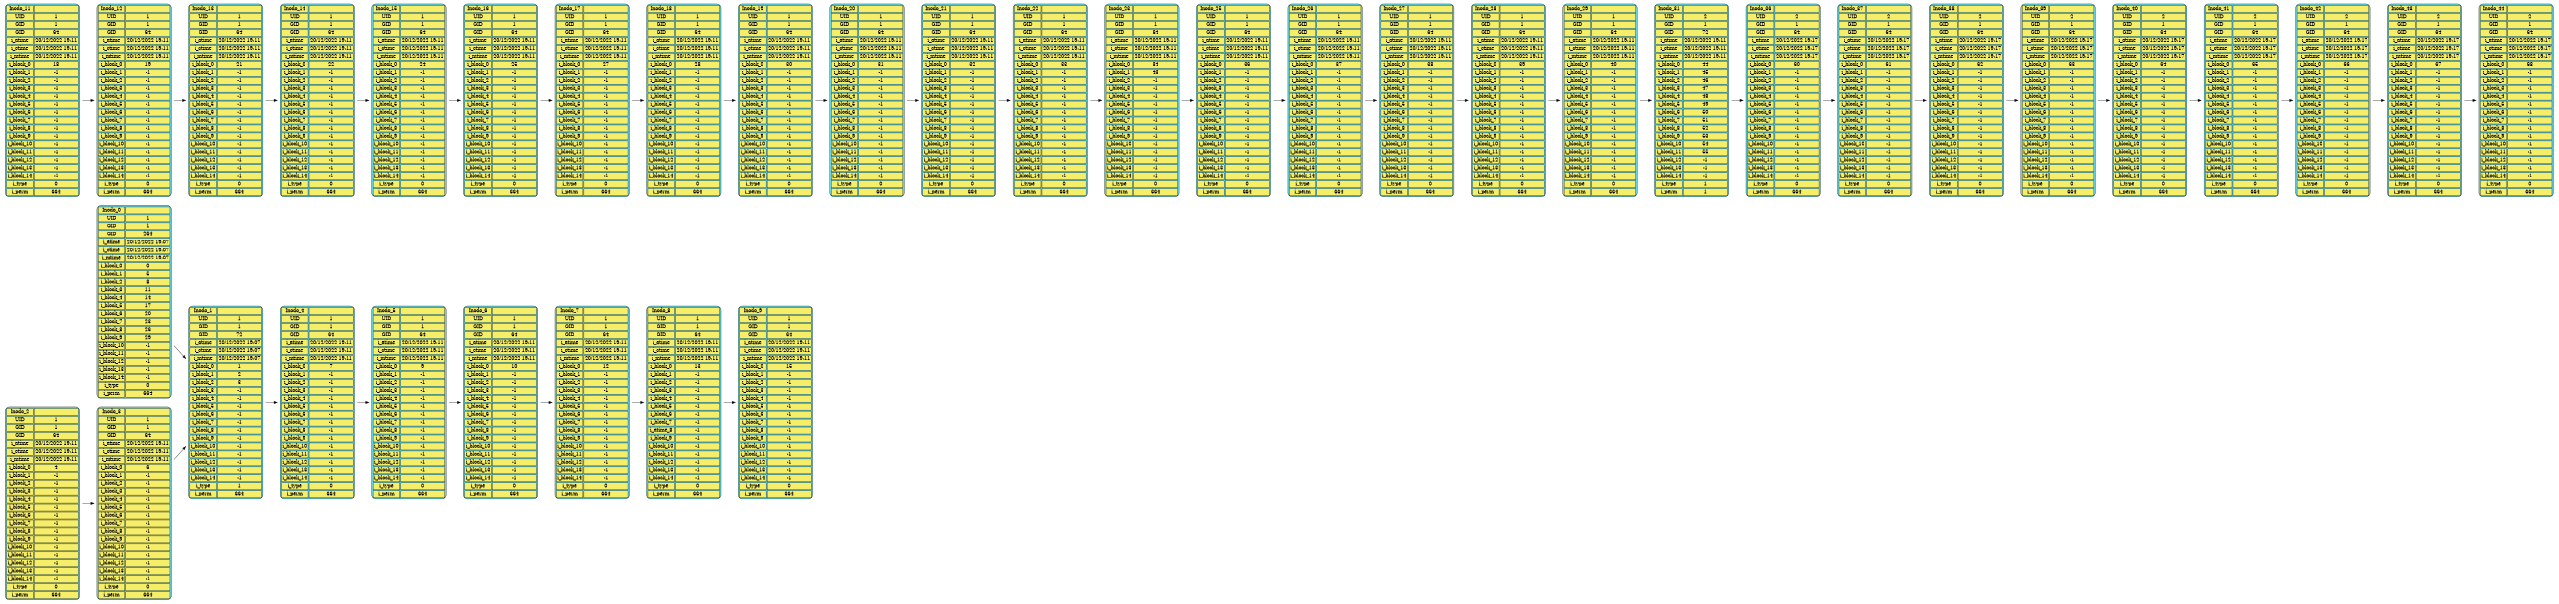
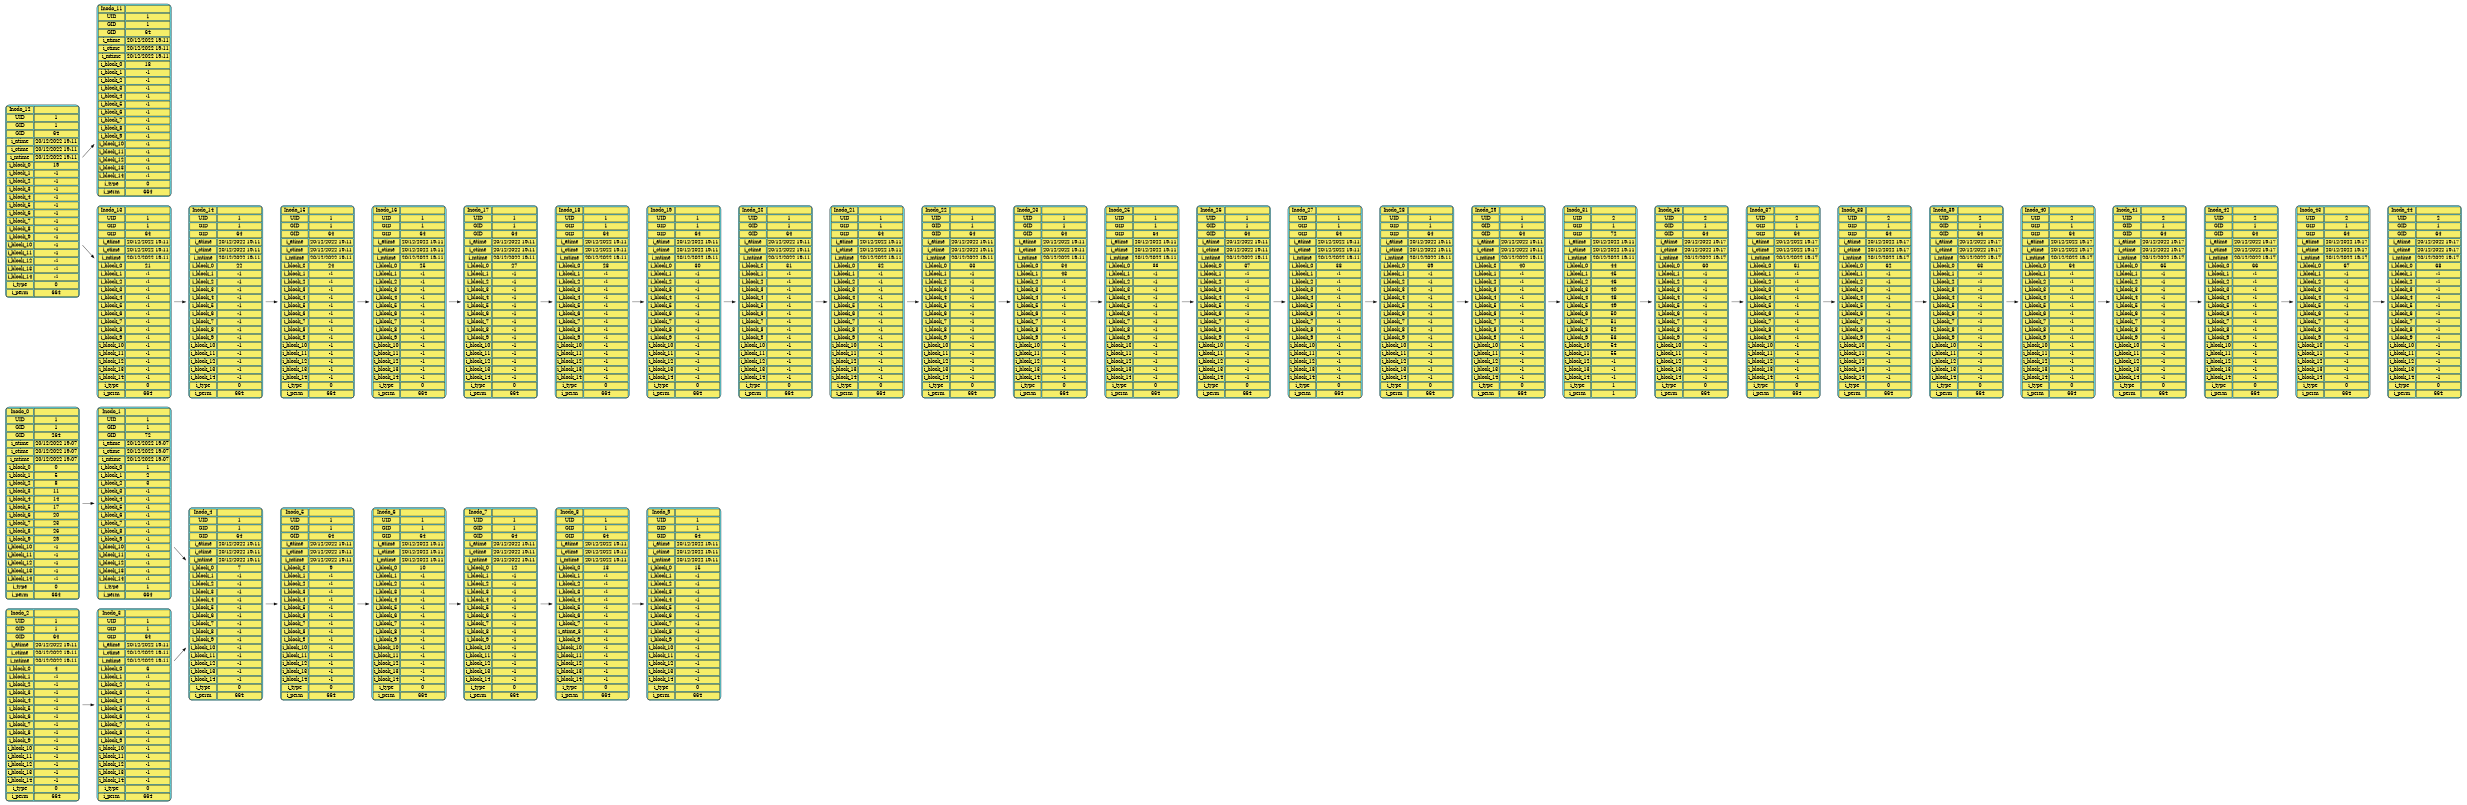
node "Inodo_31": text "47" -> "40"
edge "Inodo_11" -> "Inodo_12": reversed
edge "Inodo_3" -> "Inodo_1": now "Inodo_3" -> "Inodo_4"
